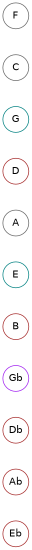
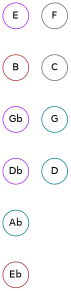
node "D": color brown -> teal
node "A": removed
node "E": color teal -> purple
node "Db": color brown -> purple
node "Ab": color brown -> teal
